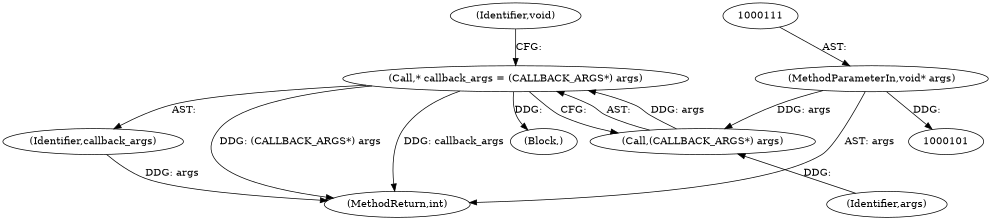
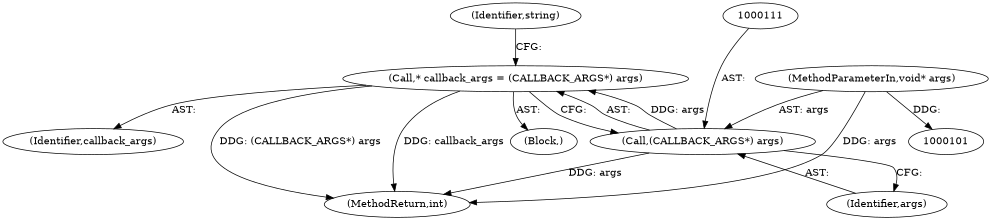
node "(Identifier,void)": label "(Identifier,void)" -> "(Identifier,string)"
edge "1000111" -> "(MethodParameterIn,void* args)": now "1000111" -> "(Call,(CALLBACK_ARGS*) args)"
edge "(Call,* callback_args = (CALLBACK_ARGS*) args)" -> "(Block,)": label "DDG: " -> "AST: "
edge "(MethodParameterIn,void* args)" -> "(Call,(CALLBACK_ARGS*) args)": label "DDG: args" -> "AST: args"
edge "(MethodParameterIn,void* args)" -> "(MethodReturn,int)": label "AST: args" -> "DDG: args"
edge "(Call,(CALLBACK_ARGS*) args)" -> "(Identifier,args)": added, label "CFG:"
edge "(Identifier,args)" -> "(Call,(CALLBACK_ARGS*) args)": label "DDG: " -> "AST: "
edge "(Identifier,callback_args)" -> "(MethodReturn,int)": now "(Call,(CALLBACK_ARGS*) args)" -> "(MethodReturn,int)"
